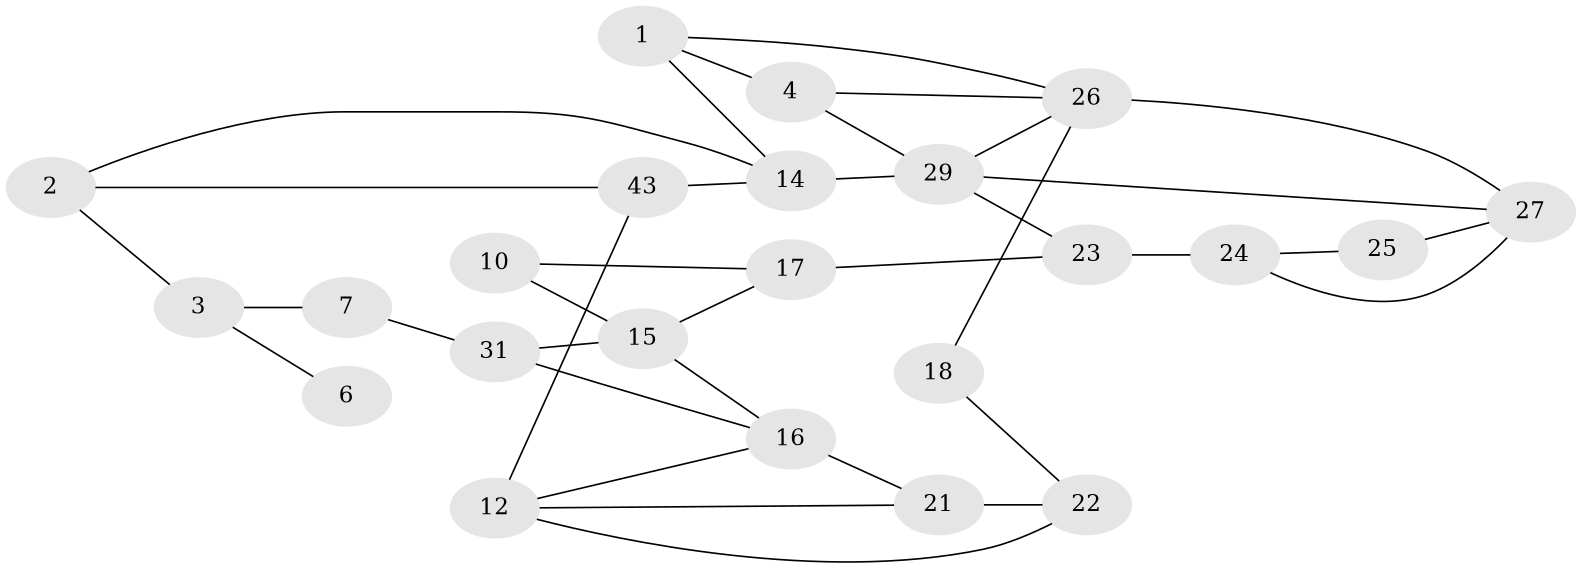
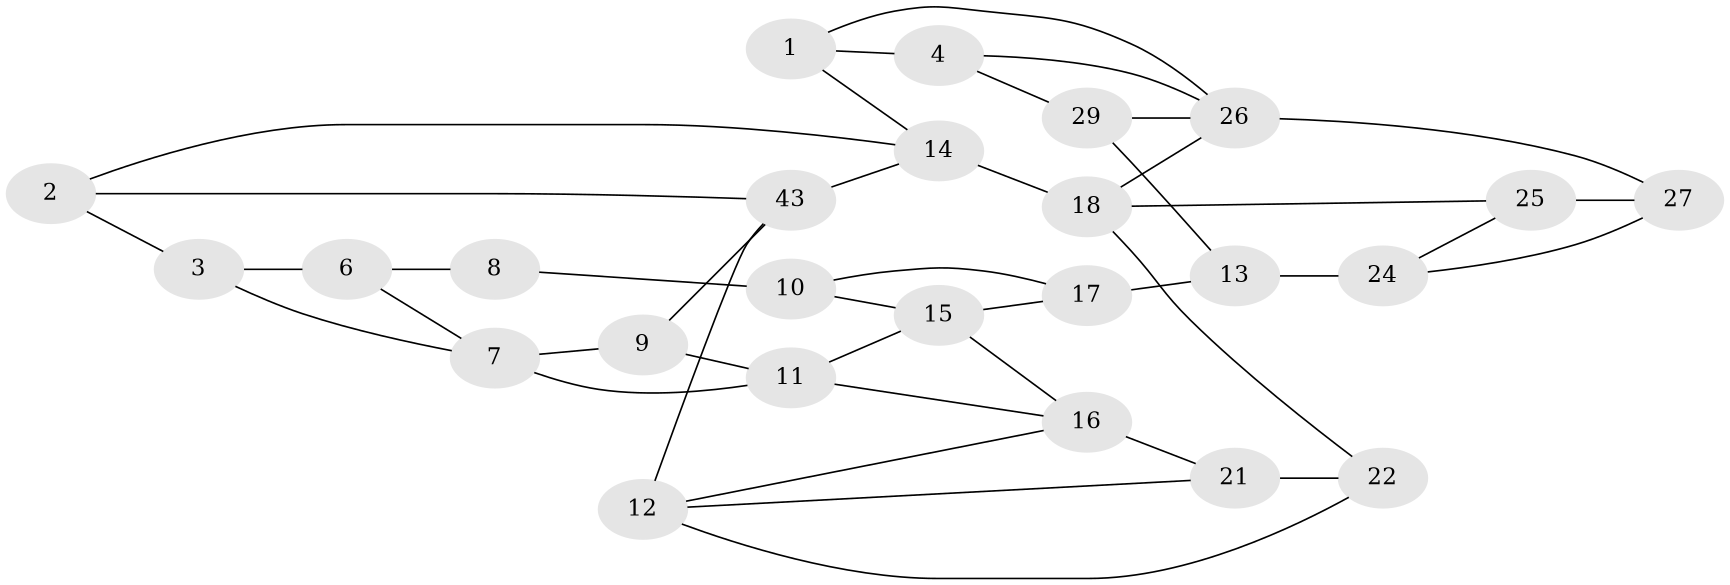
edge "29" -- "14": now "18" -- "14"
edge "29" -- "27": removed
edge "25" -- "18": added
node "23": label "23" -> "13"
node "8": added
edge "6" -- "7": added
node "9": added
node "31": label "31" -> "11"
